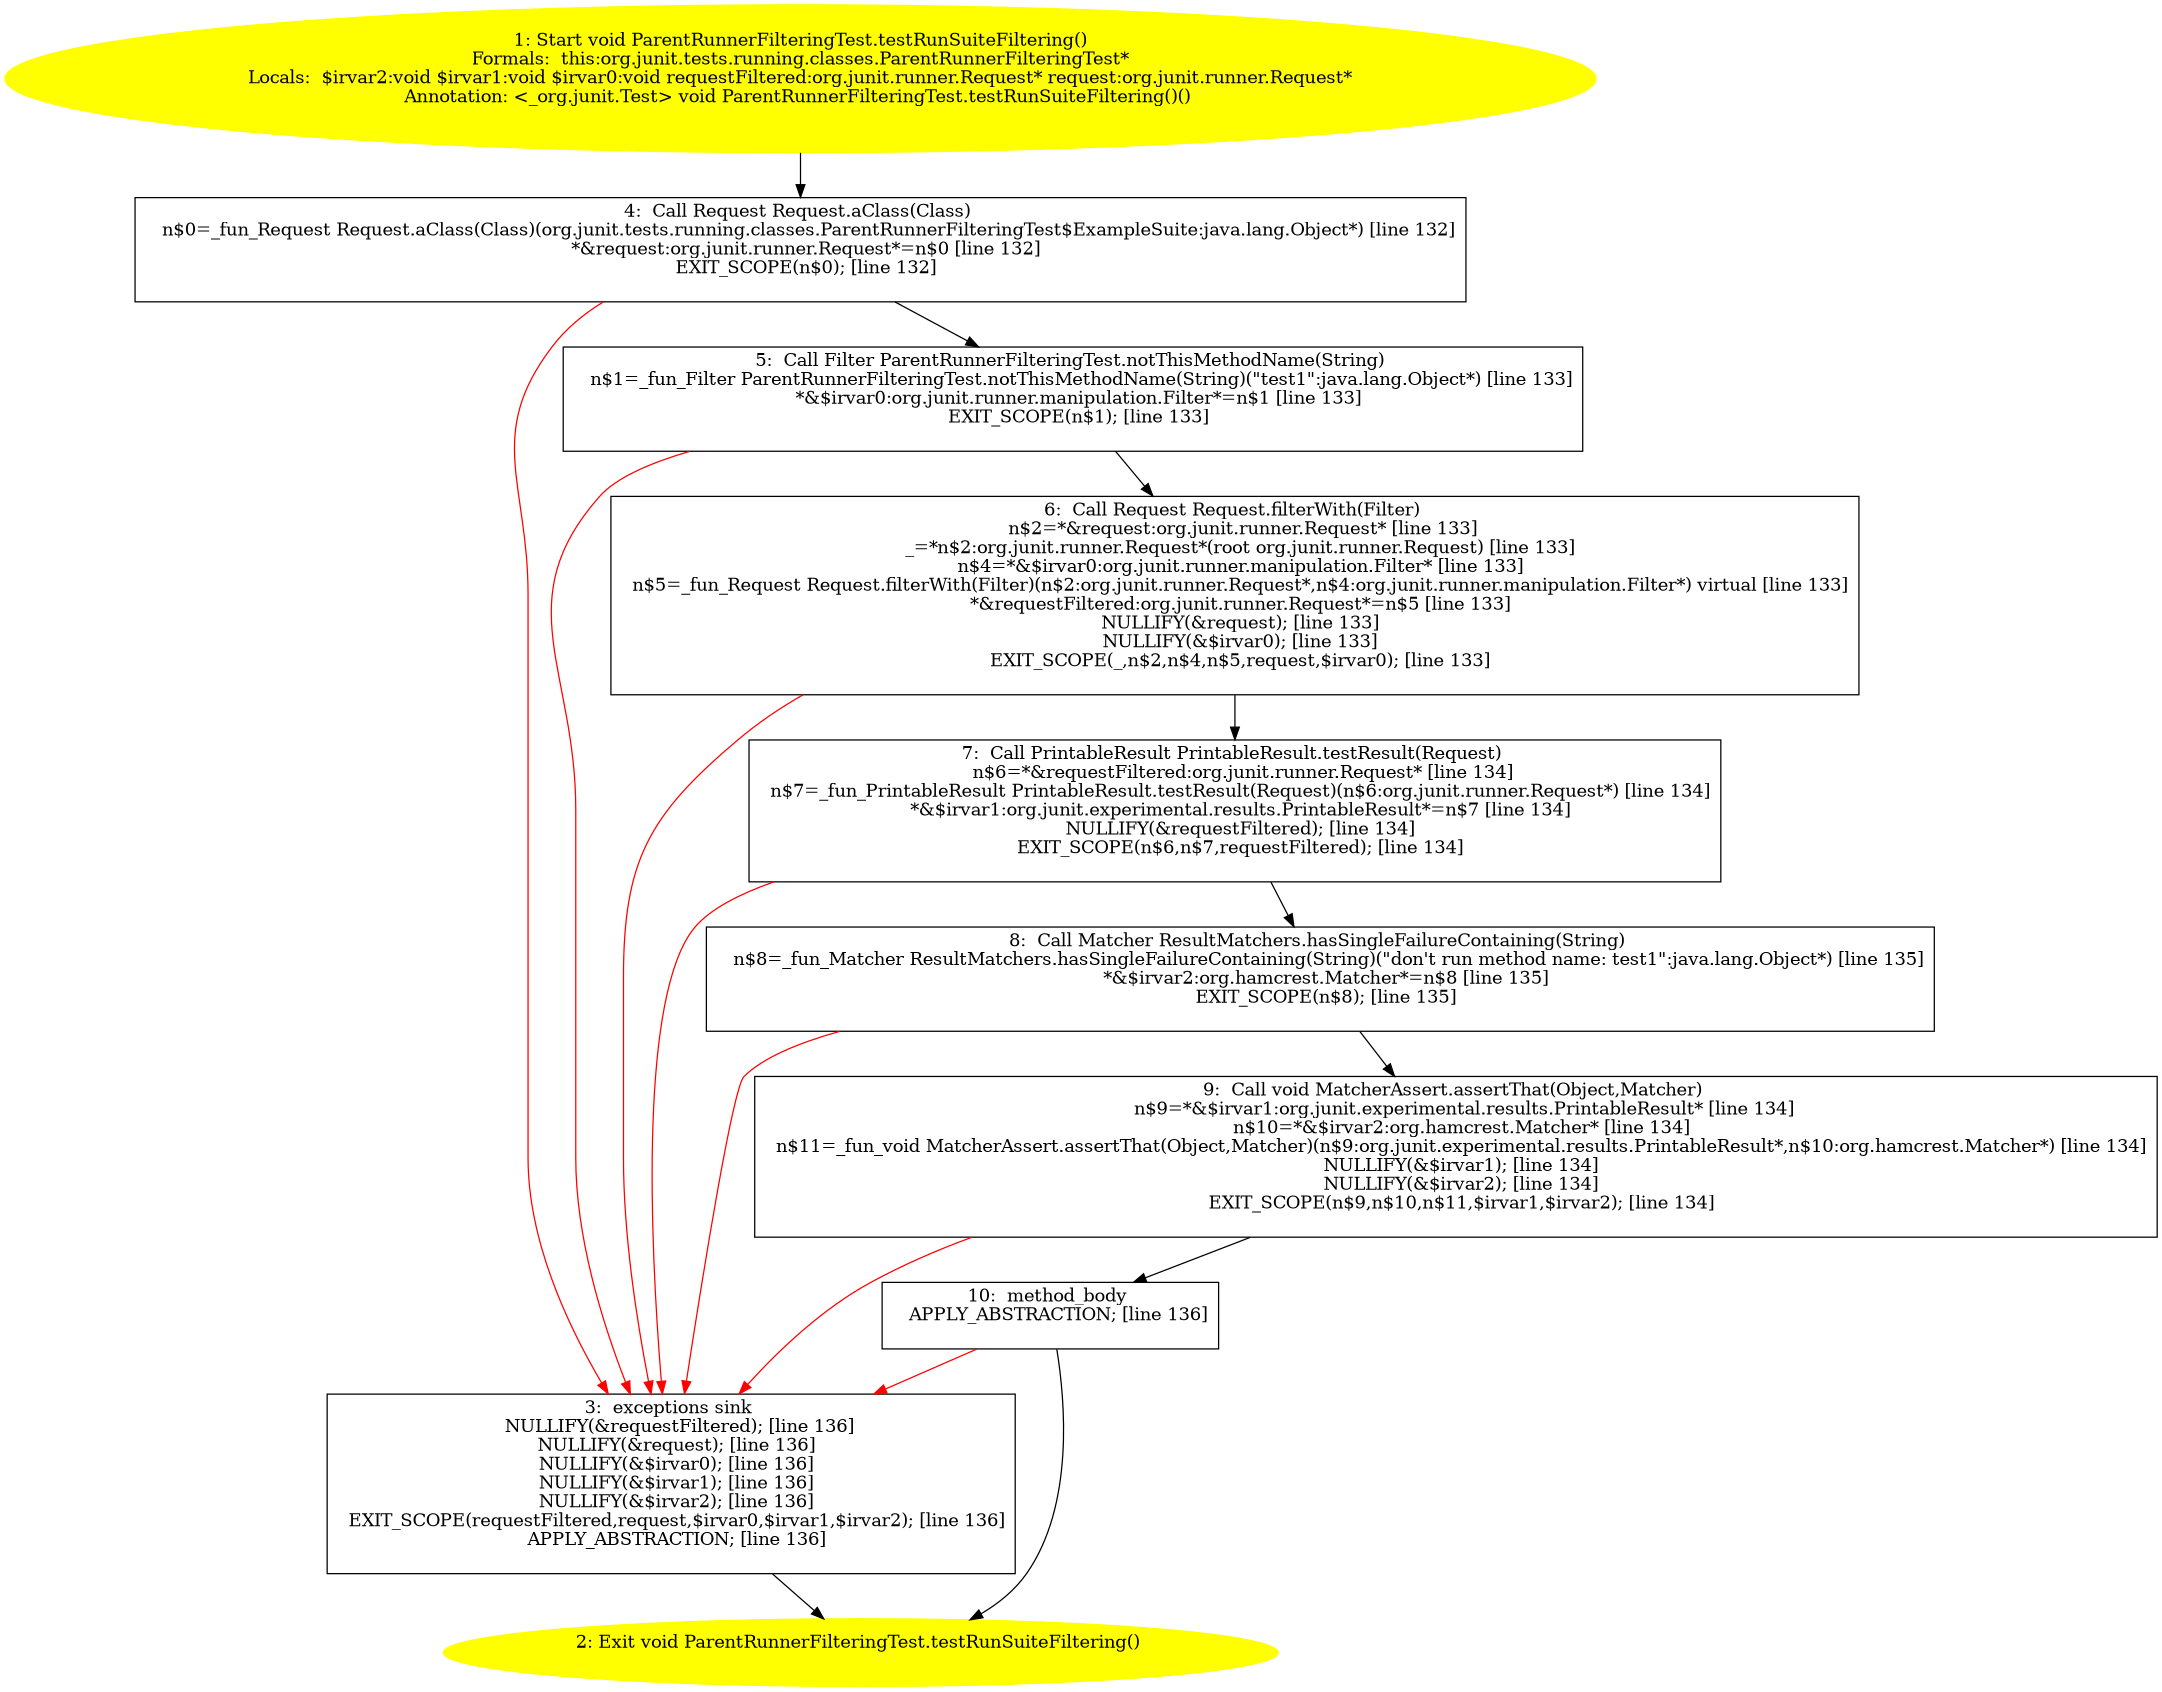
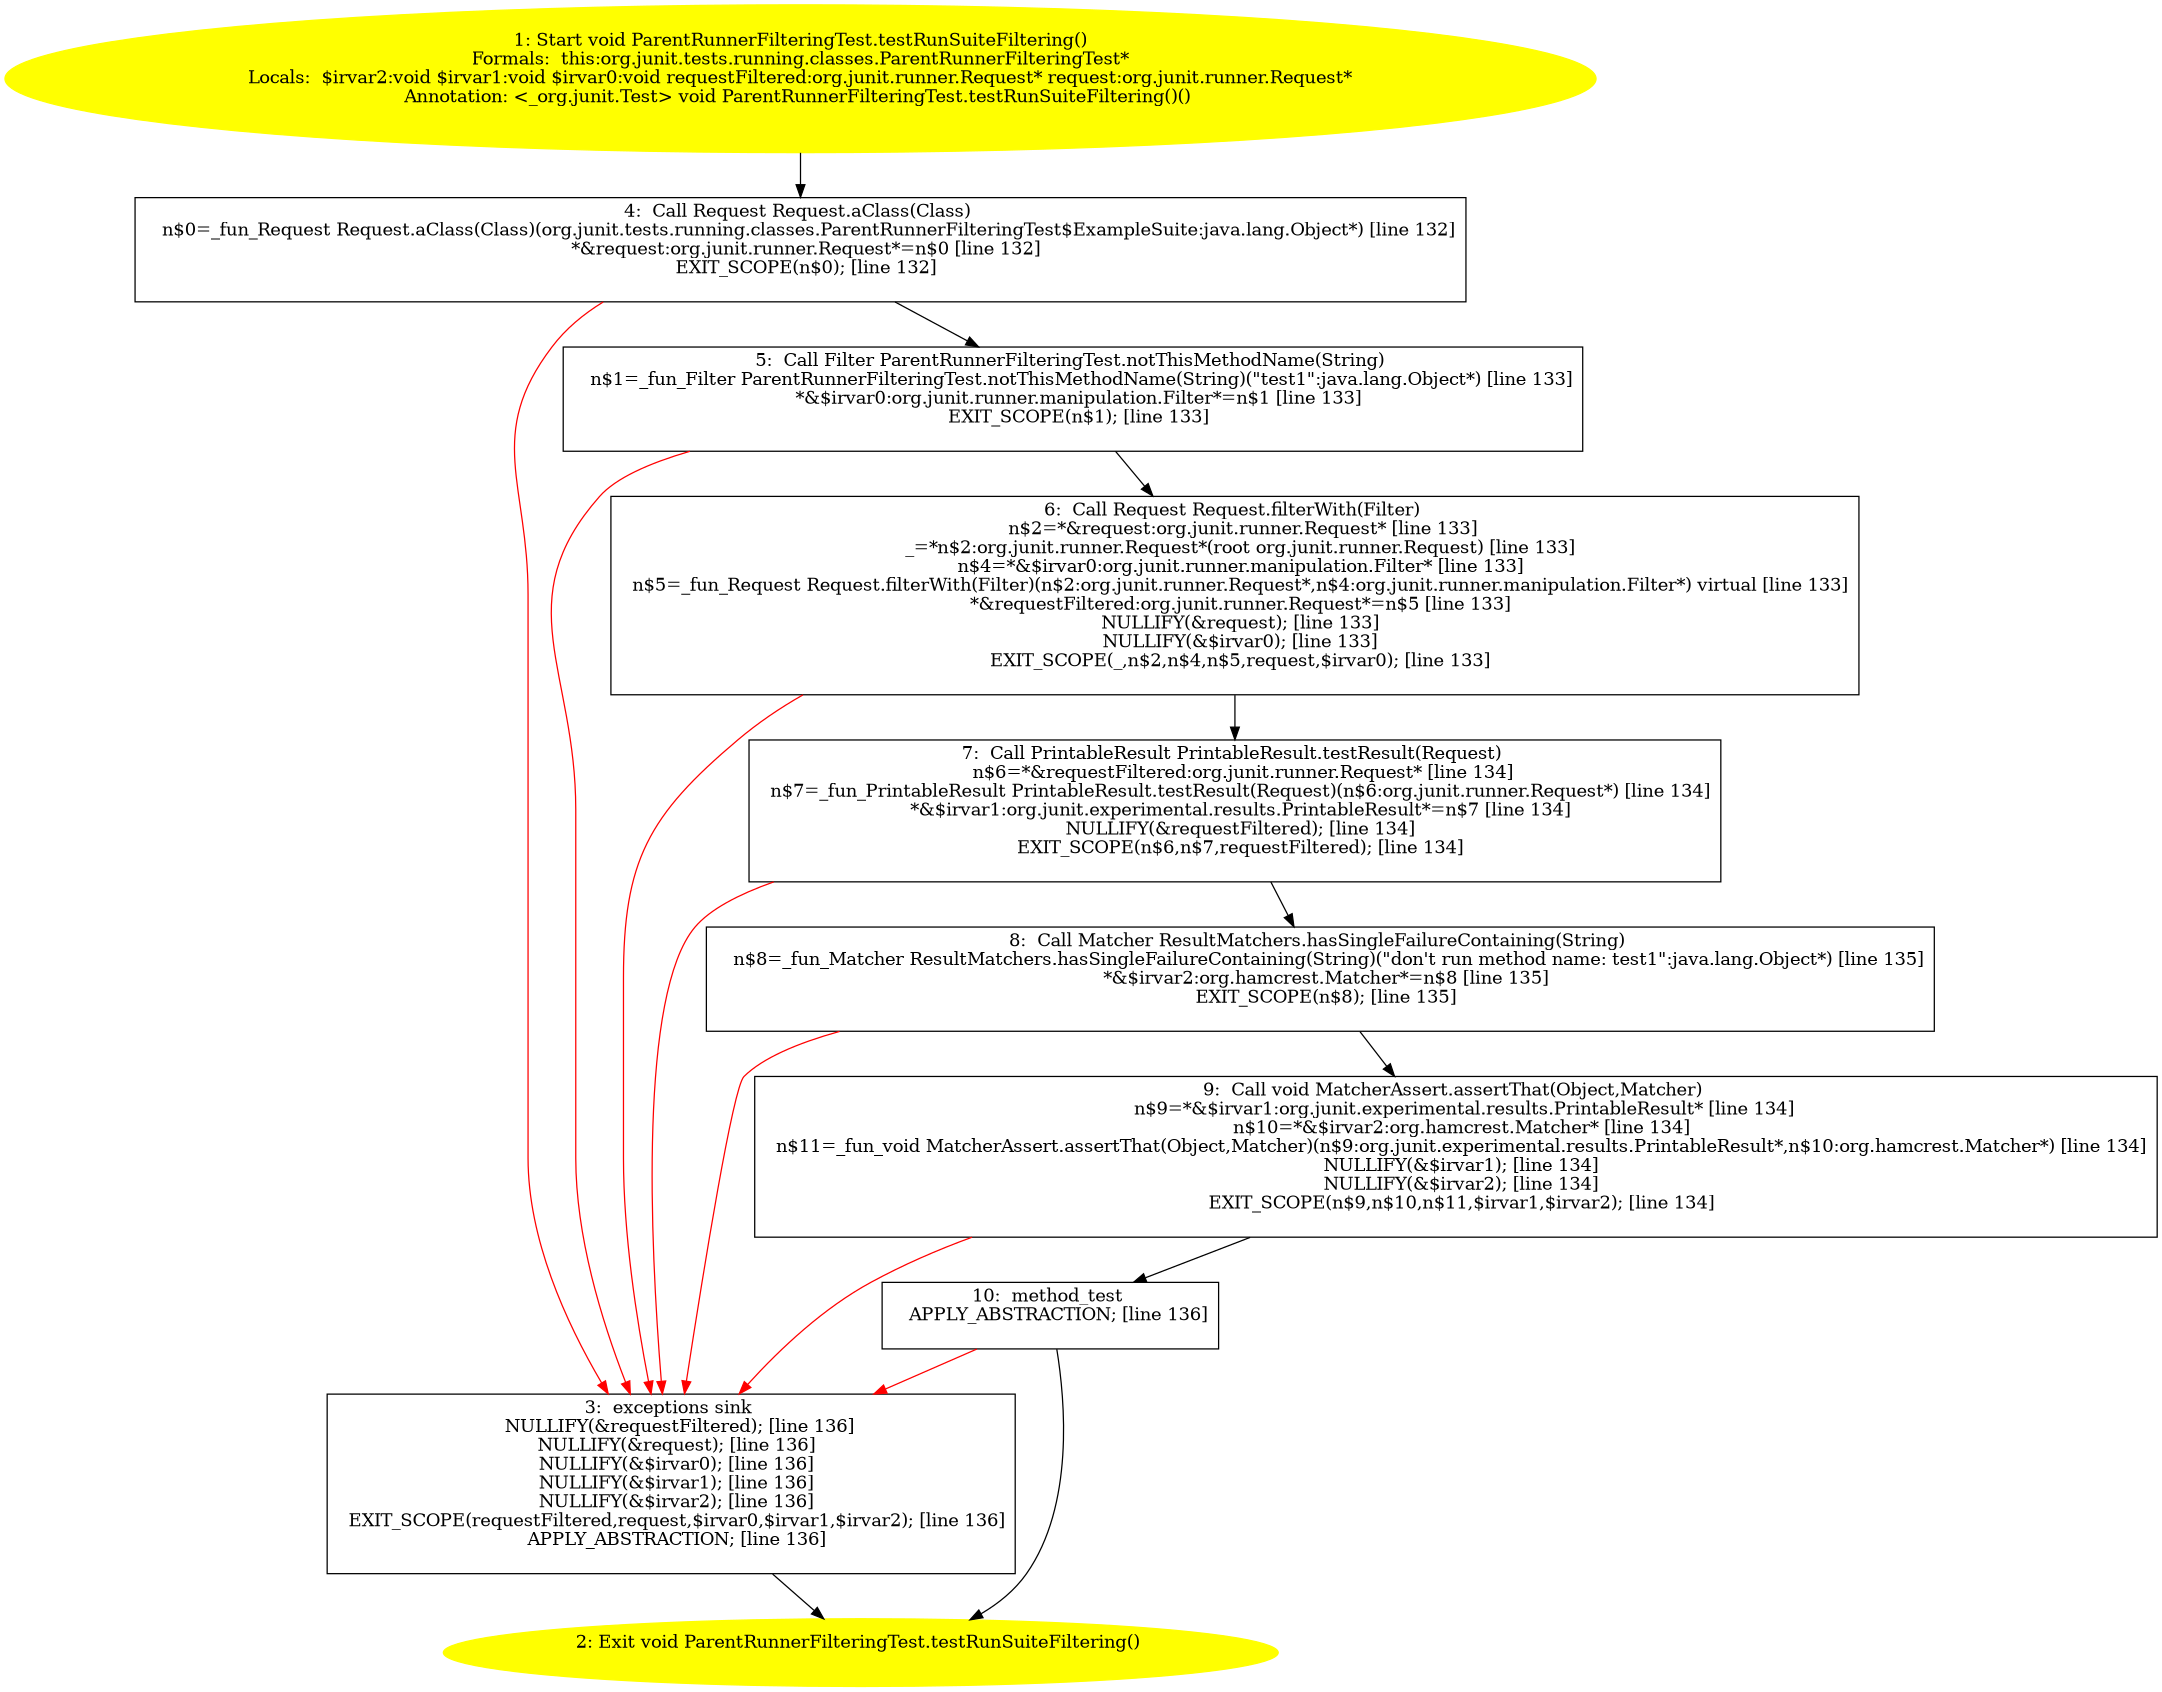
node "10:  method_body APPLY_ABSTRACTION; [line 136]": label "10:  method_body APPLY_ABSTRACTION; [line 136]" -> "10:  method_test APPLY_ABSTRACTION; [line 136]"
